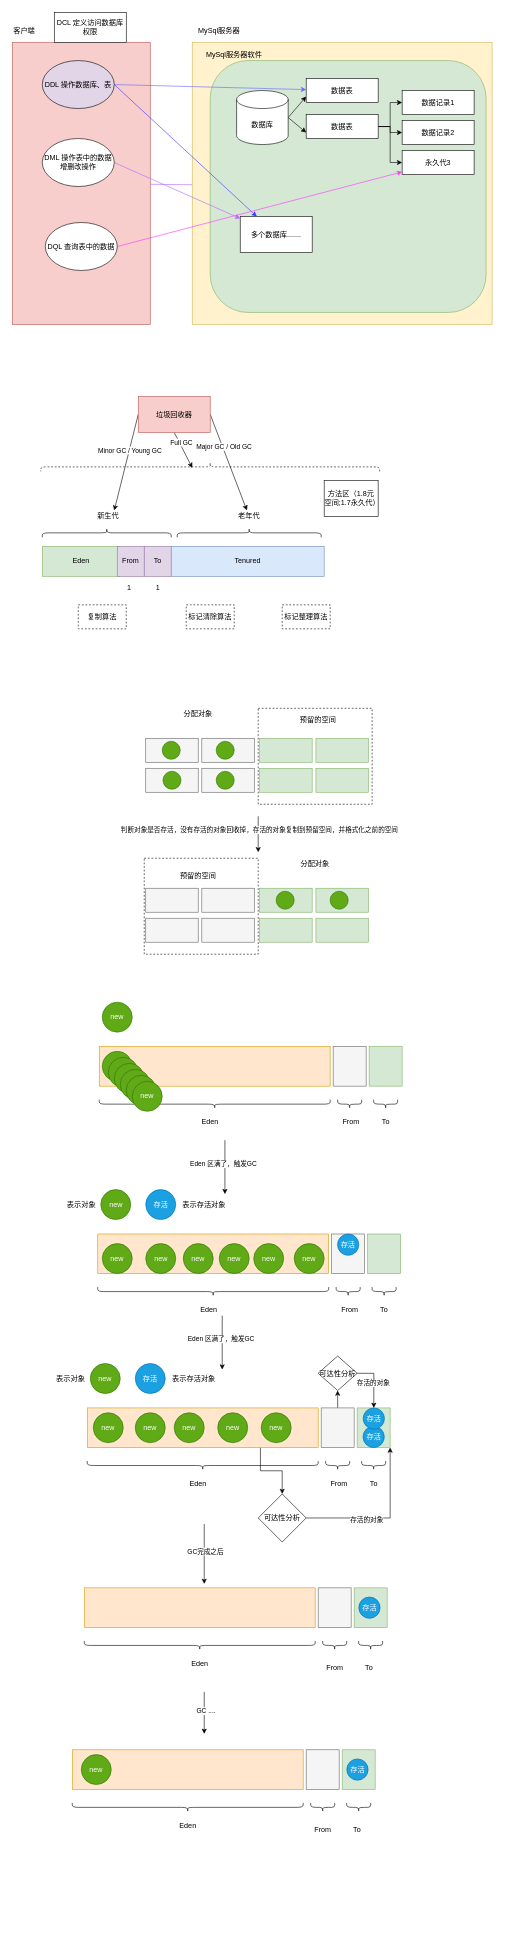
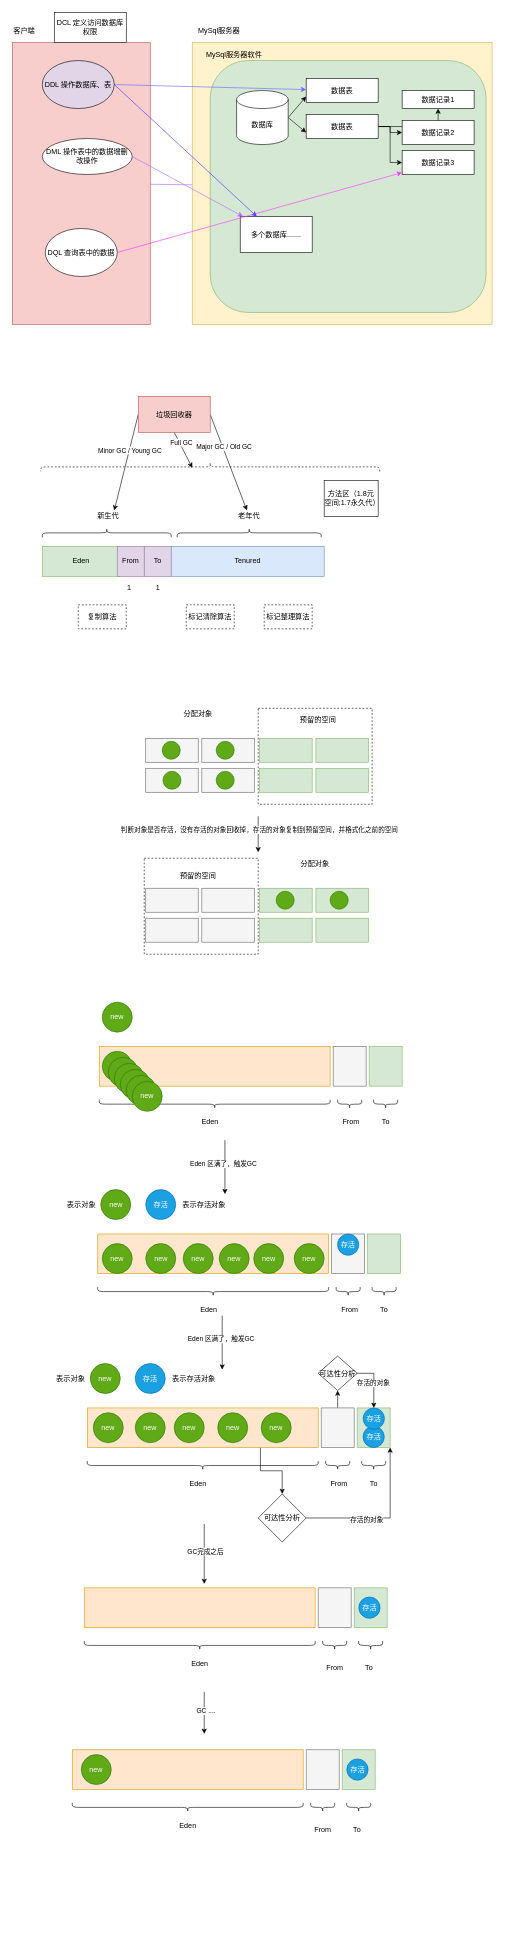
node "数据记录1": size 72x24 -> 72x18
node "DML 操作表中的数据增删改操作": size 72x48 -> 90x36
node "永久代3": label "永久代3" -> "数据记录3"
node "DQL 查询表中的数据": moved (81, 246) -> (81, 252)
node "标记整理算法": moved (306, 617) -> (288, 617)
